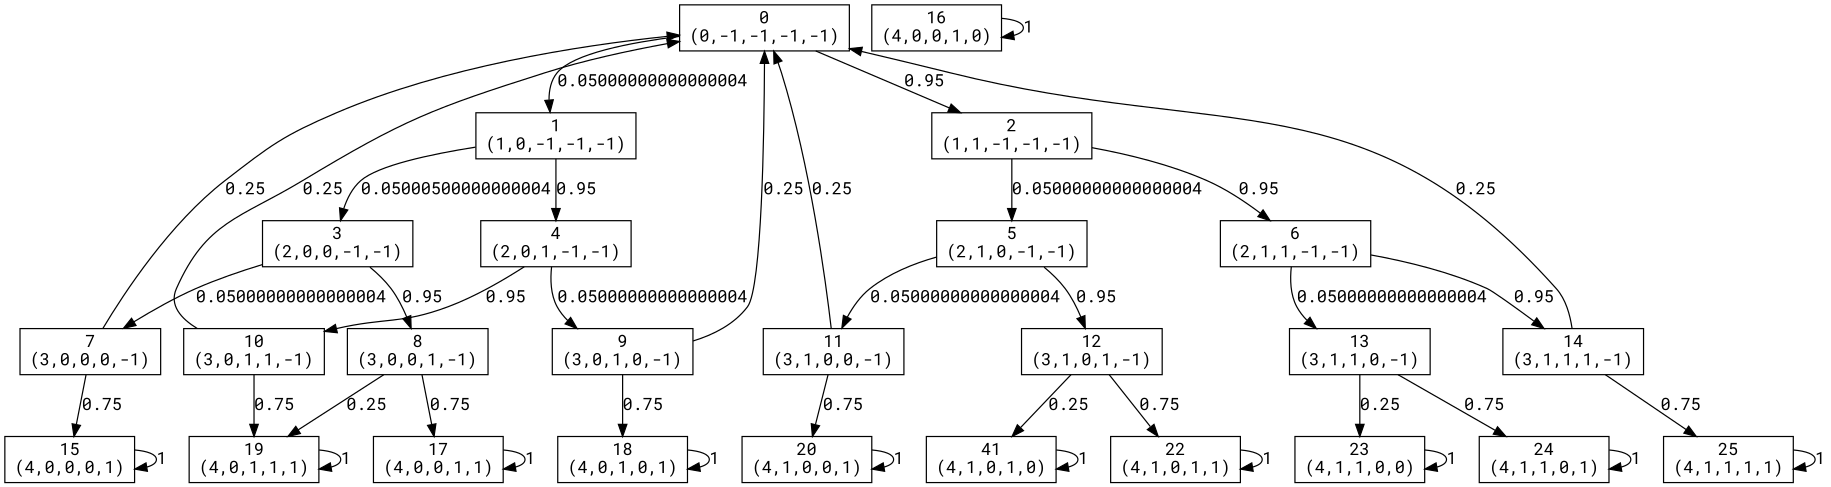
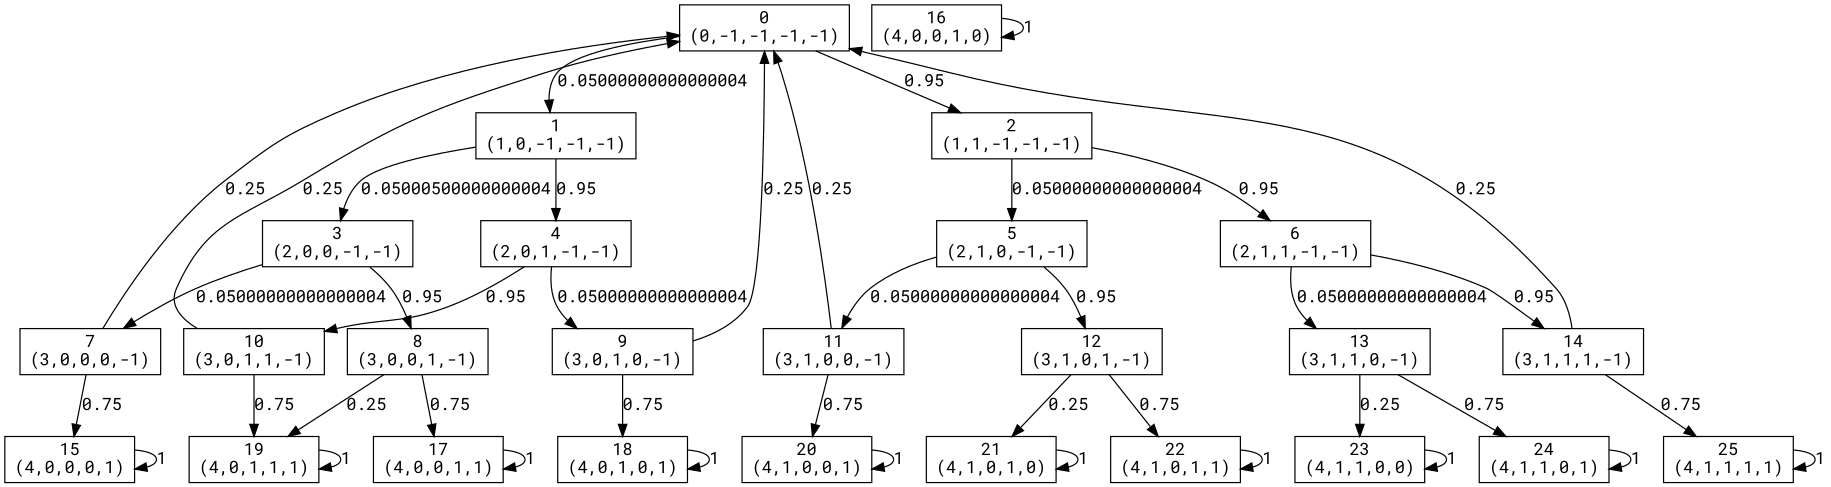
node "41 (4,1,0,1,0)": label "41 (4,1,0,1,0)" -> "21 (4,1,0,1,0)"
